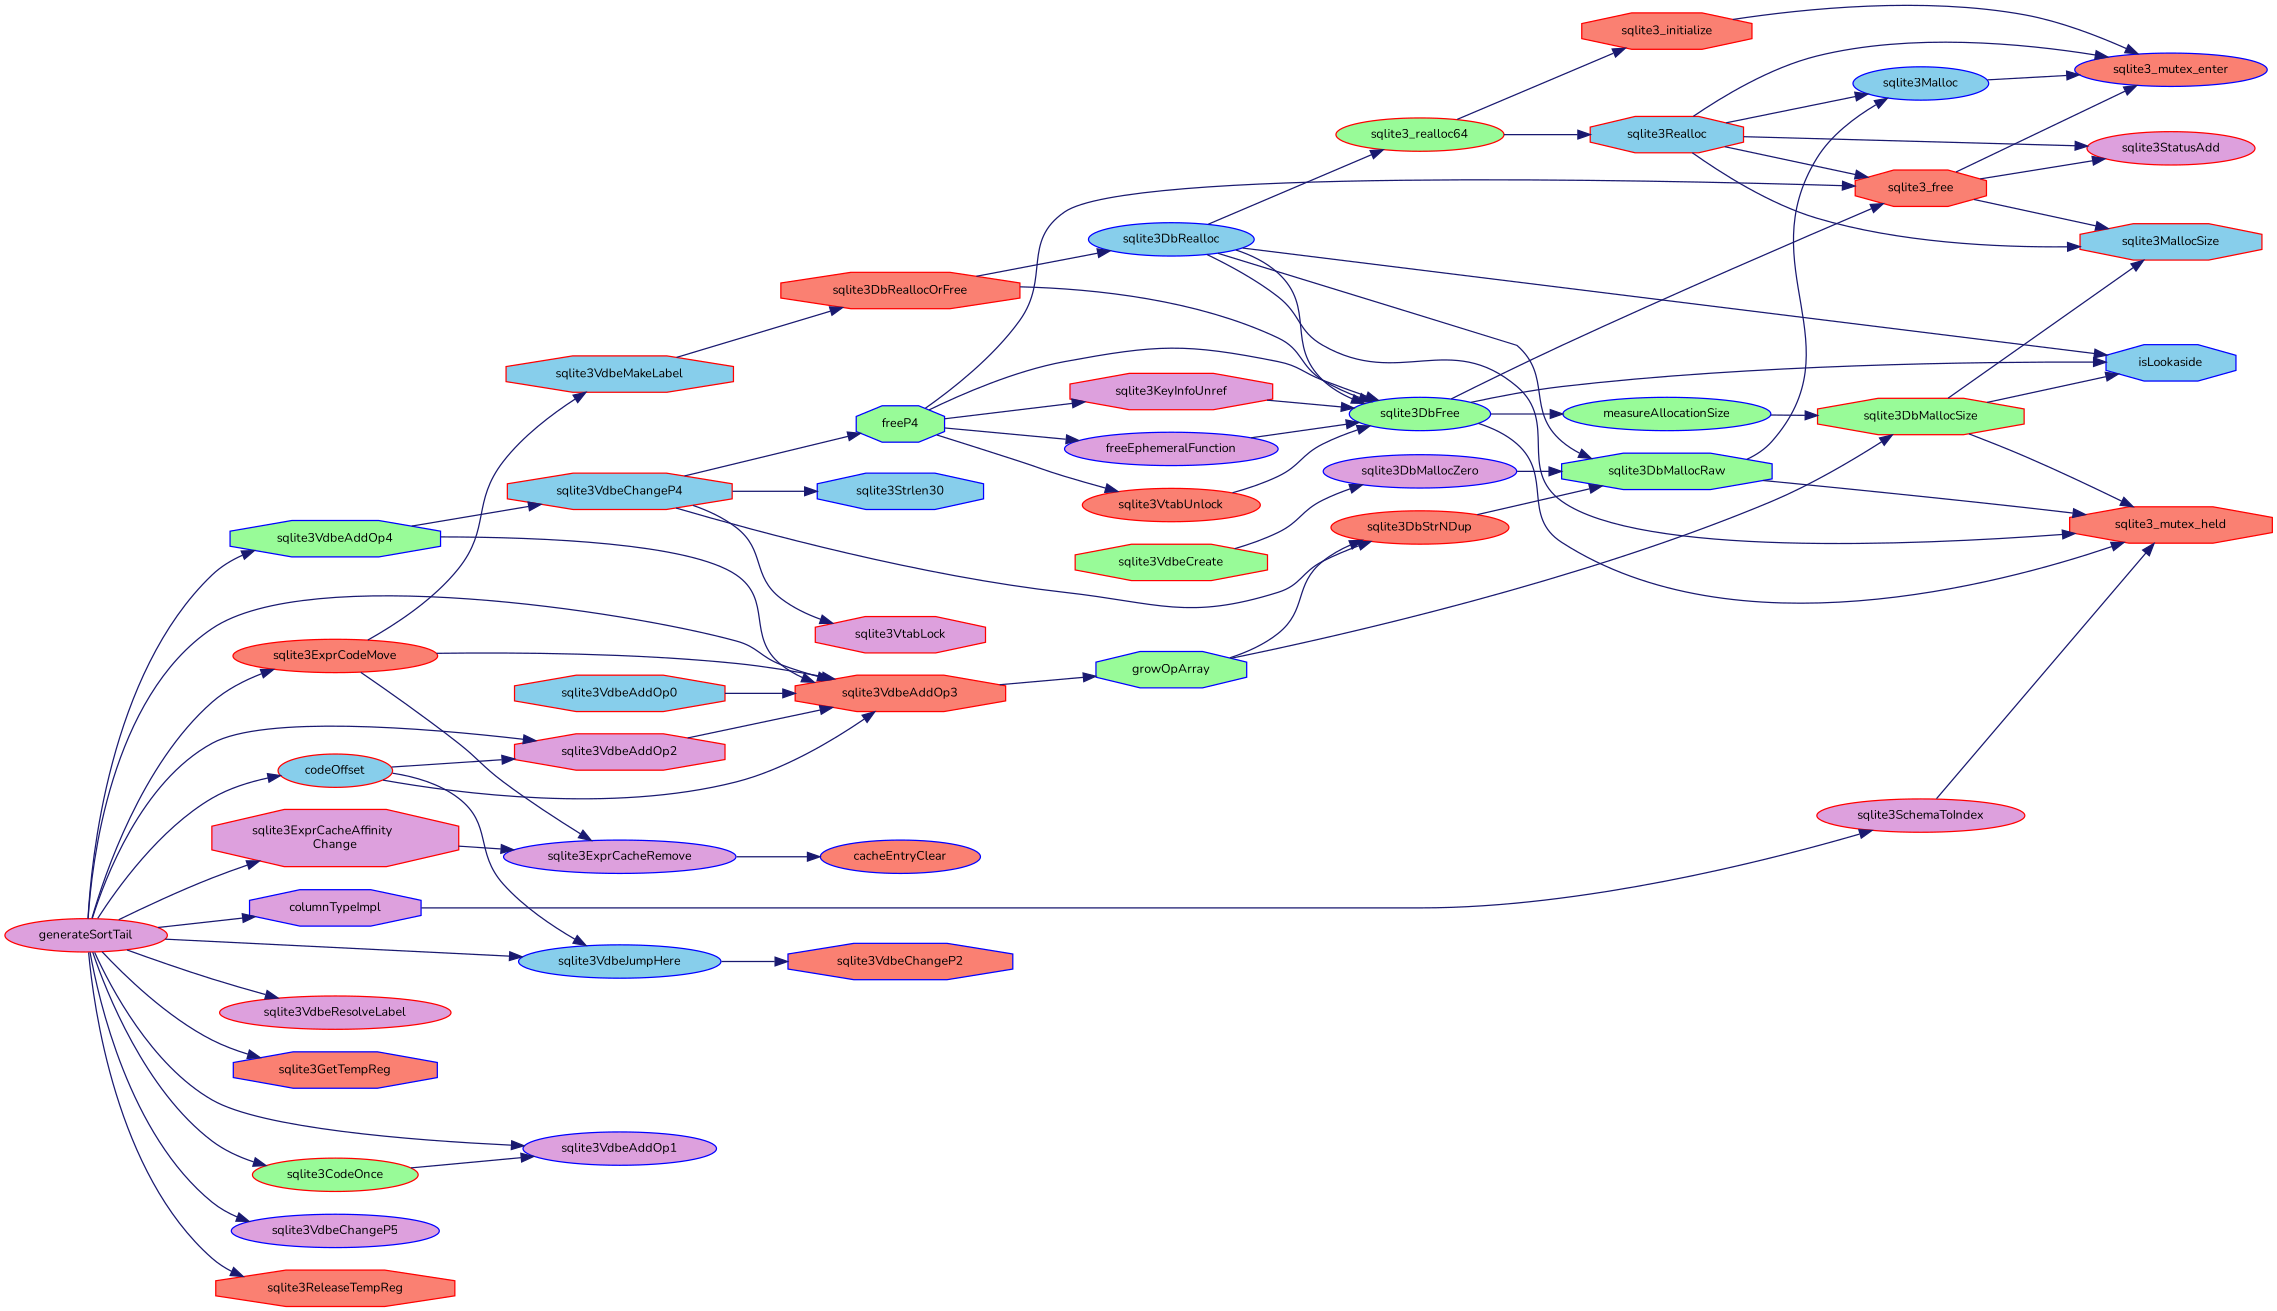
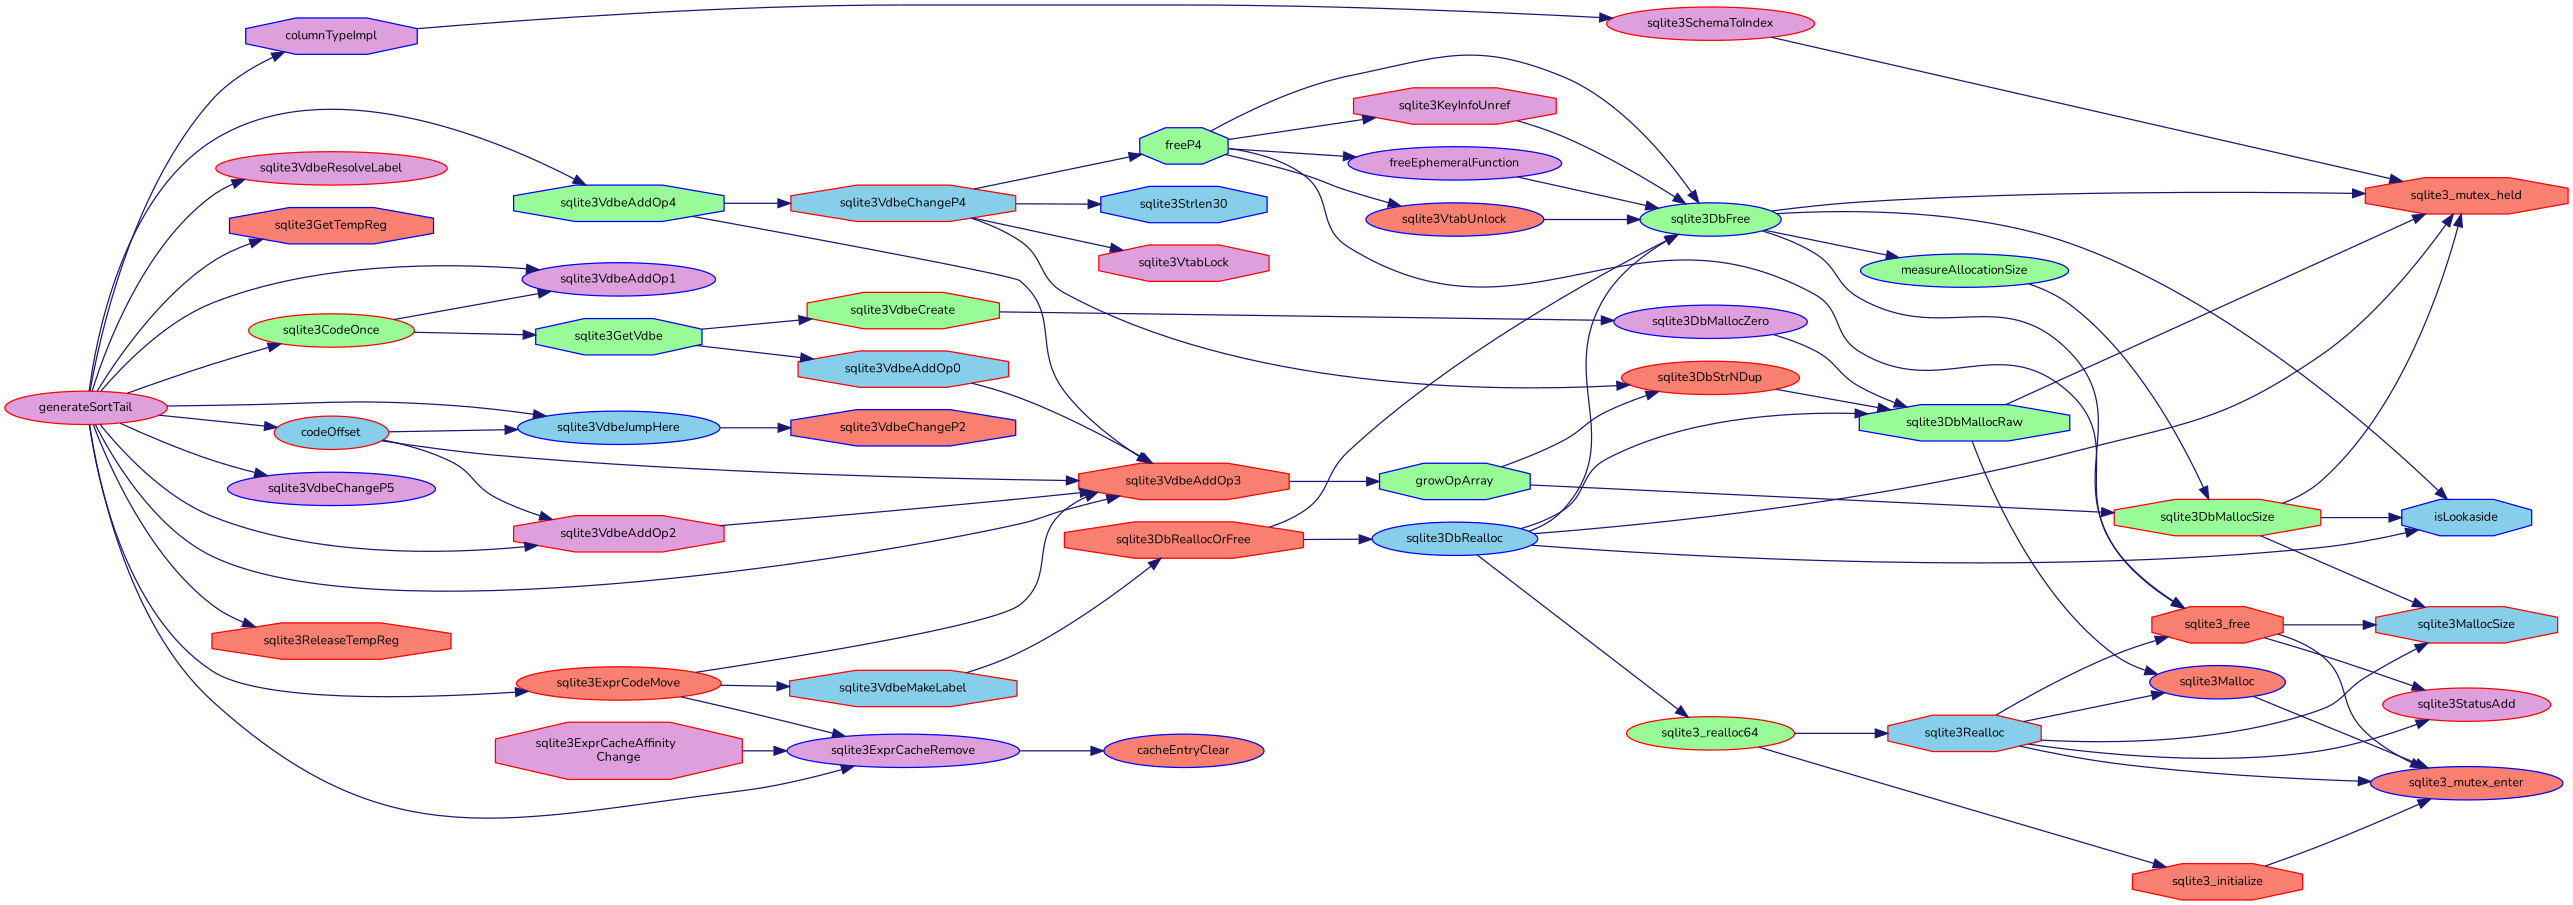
node "sqlite3Malloc": fillcolor skyblue -> salmon
node "sqlite3GetVdbe": added
node "sqlite3VtabUnlock": color red -> blue
edge "generateSortTail" -> "sqlite3ExprCacheAffinity Change": now "generateSortTail" -> "sqlite3ExprCacheRemove"
